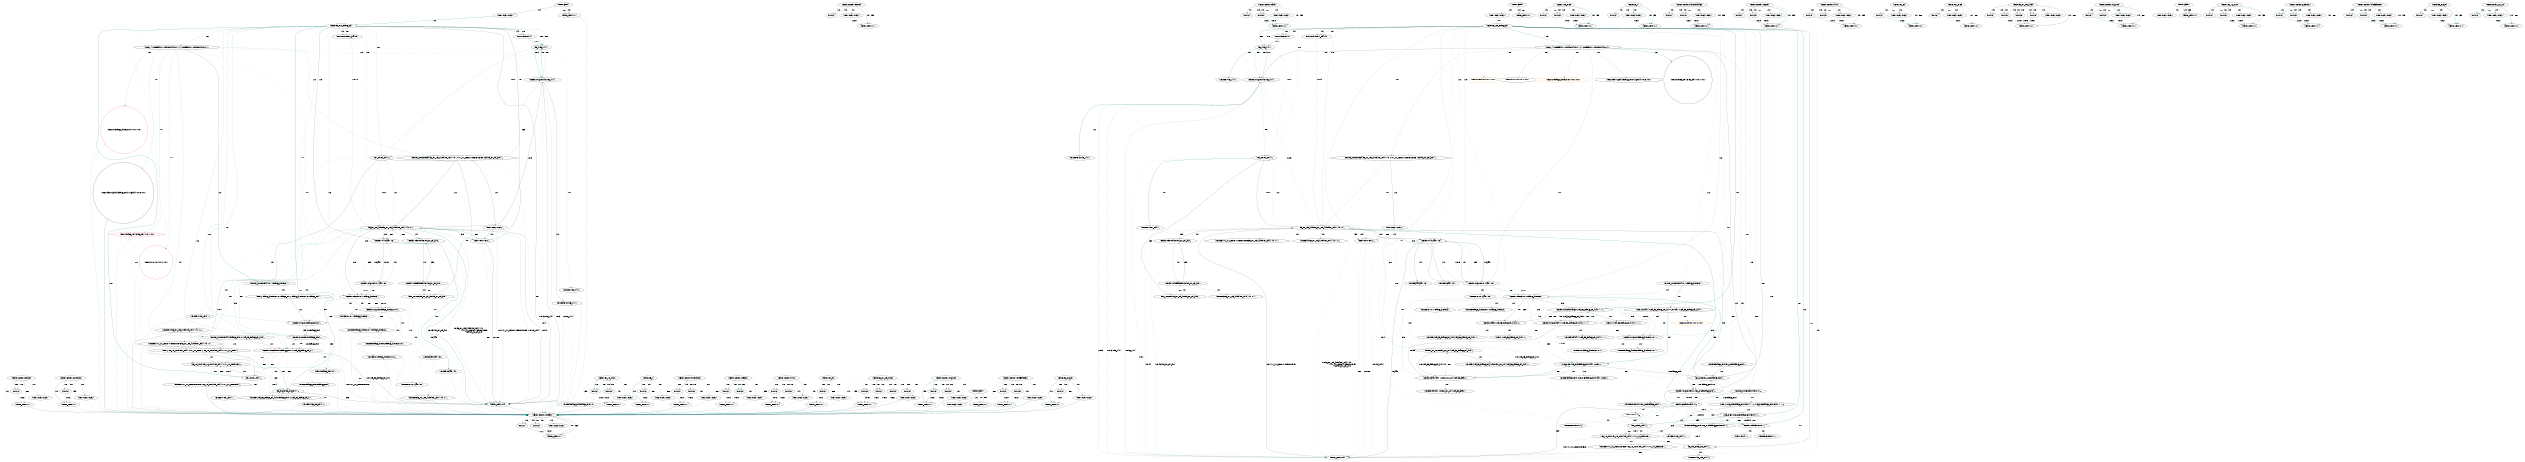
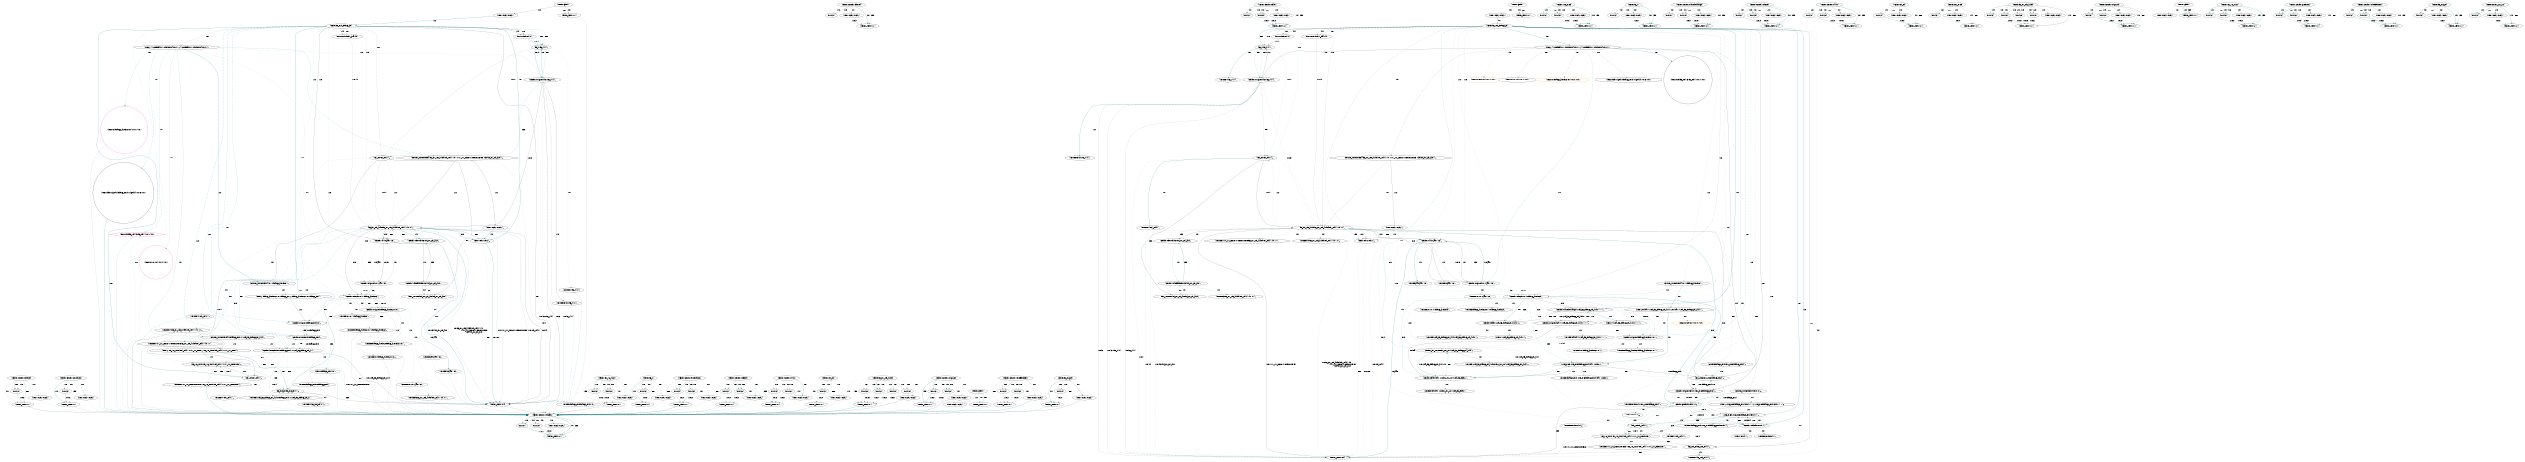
edge "(WRITE_ONCE,WRITE_ONCE(challenge_count, count - 1))" -> "(<operator>.subtraction,count - 1)": added, label "AST:"
